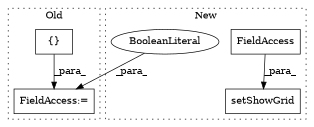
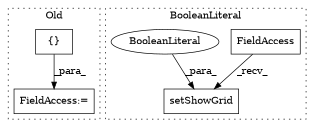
cluster "New": label "New" -> "BooleanLiteral"
edge "BooleanLiteral" -> "FieldAccess:=": now "BooleanLiteral" -> "setShowGrid"
edge "FieldAccess" -> "setShowGrid": label "_para_" -> "_recv_"
